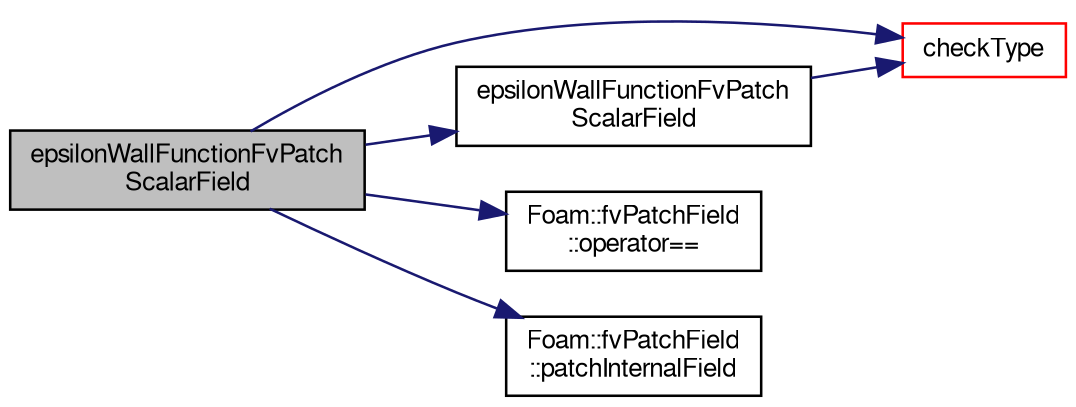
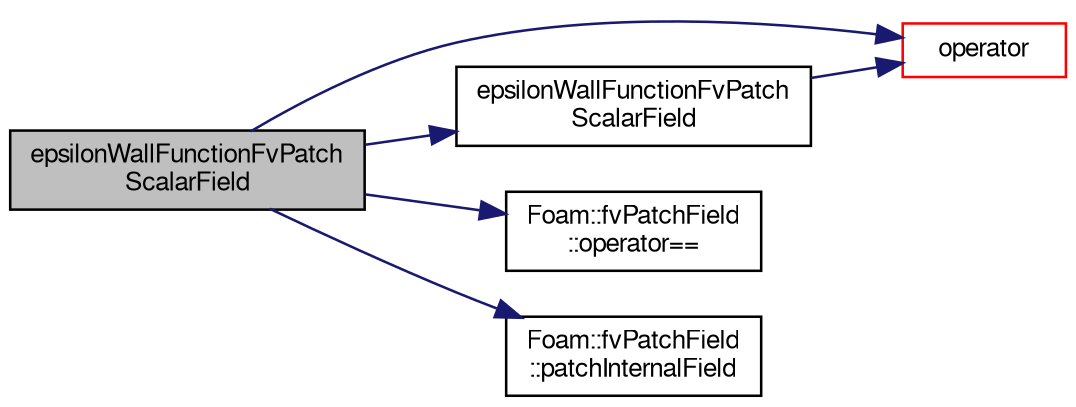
node "checkType": label "checkType" -> "operator"
